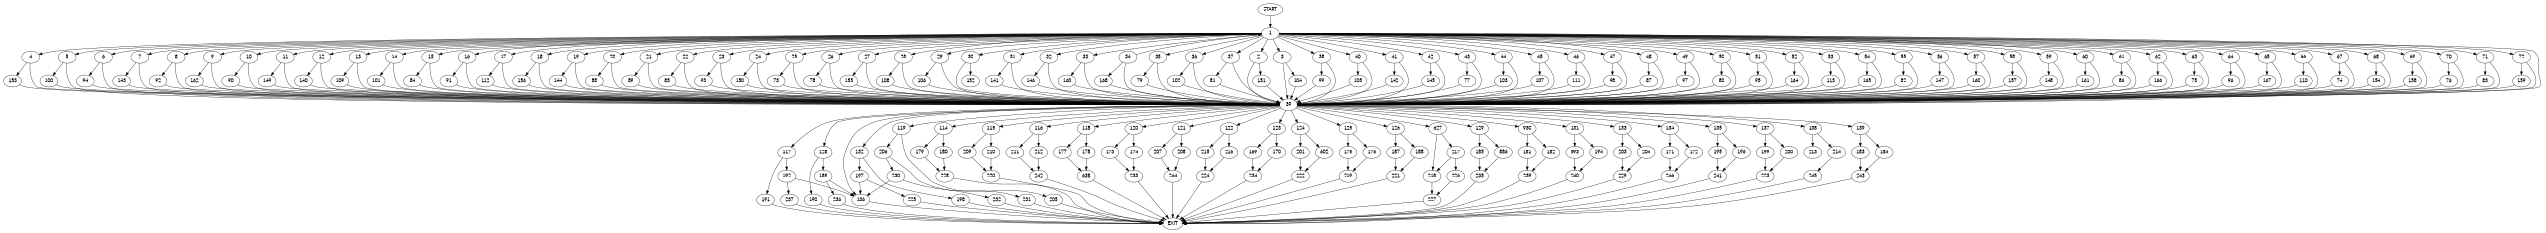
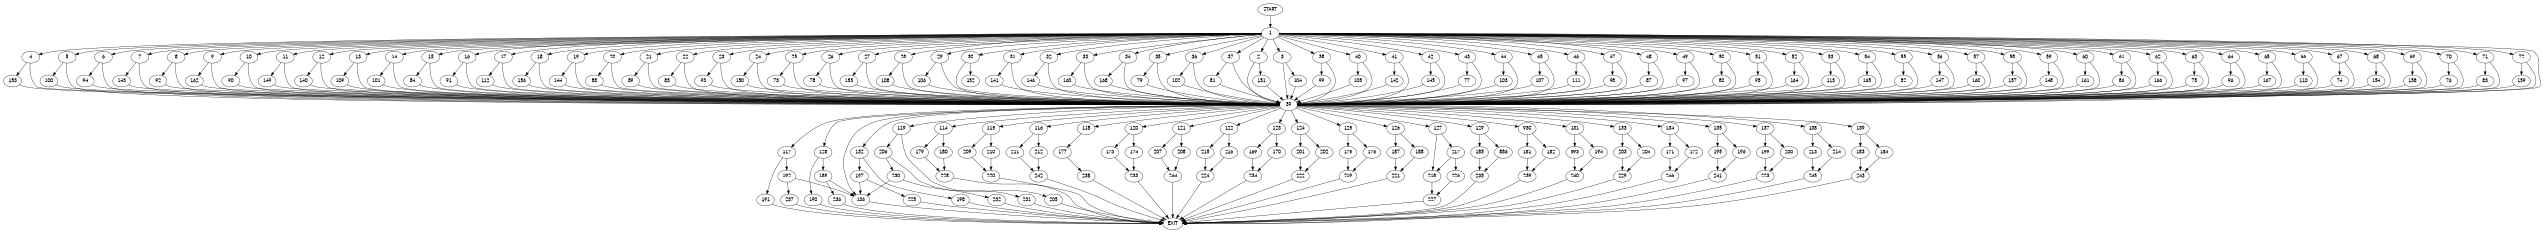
edge "34" -> "1": reversed
node "627": label "627" -> "127"
node "178": removed
node "602": label "602" -> "202"
edge "213" -> "245": added
node "638": label "638" -> "238"
